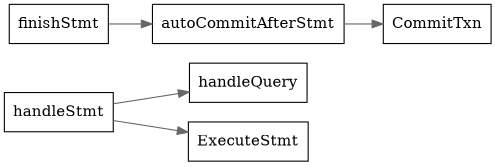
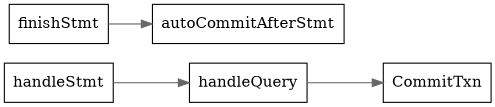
edge "autoCommitAfterStmt" -> "CommitTxn": now "handleQuery" -> "CommitTxn"
node "ExecuteStmt": removed
